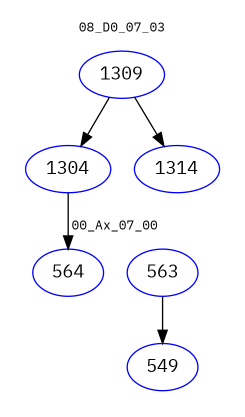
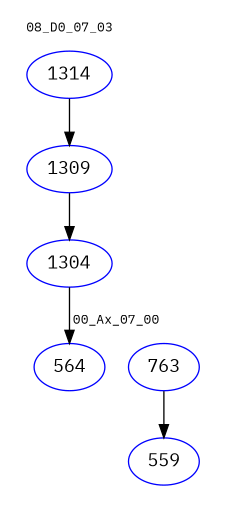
edge "1309" -> "1314": reversed
node "563": label "563" -> "763"
node "549": label "549" -> "559"
